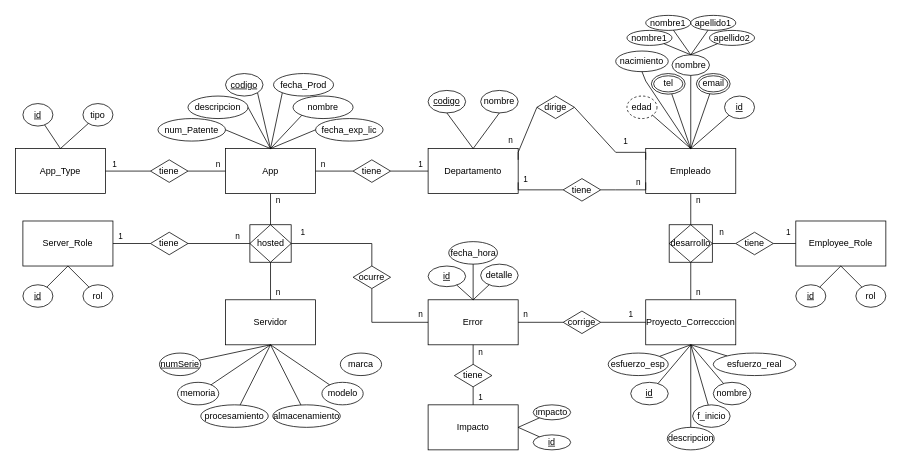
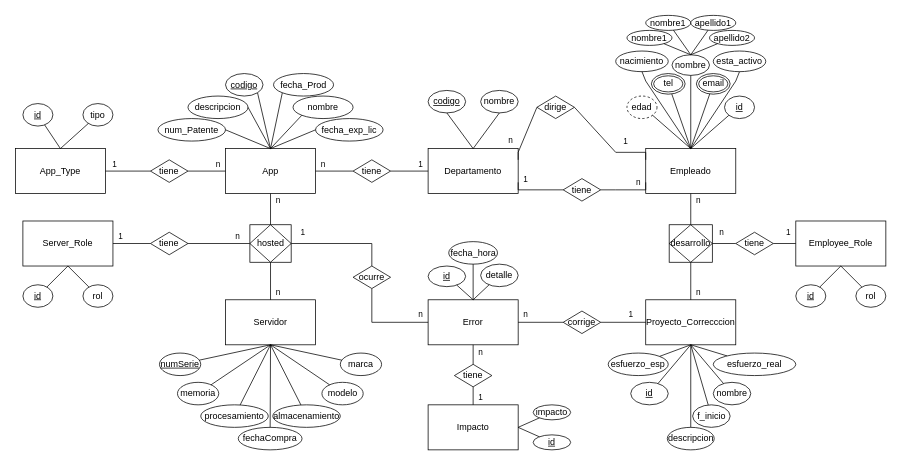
node "esta_activo": added
edge "esta_activo" -- "Empleado": added
edge "Servidor" -- "marca": added
edge "Servidor" -- "fechaCompra": added
node "fechaCompra": added
